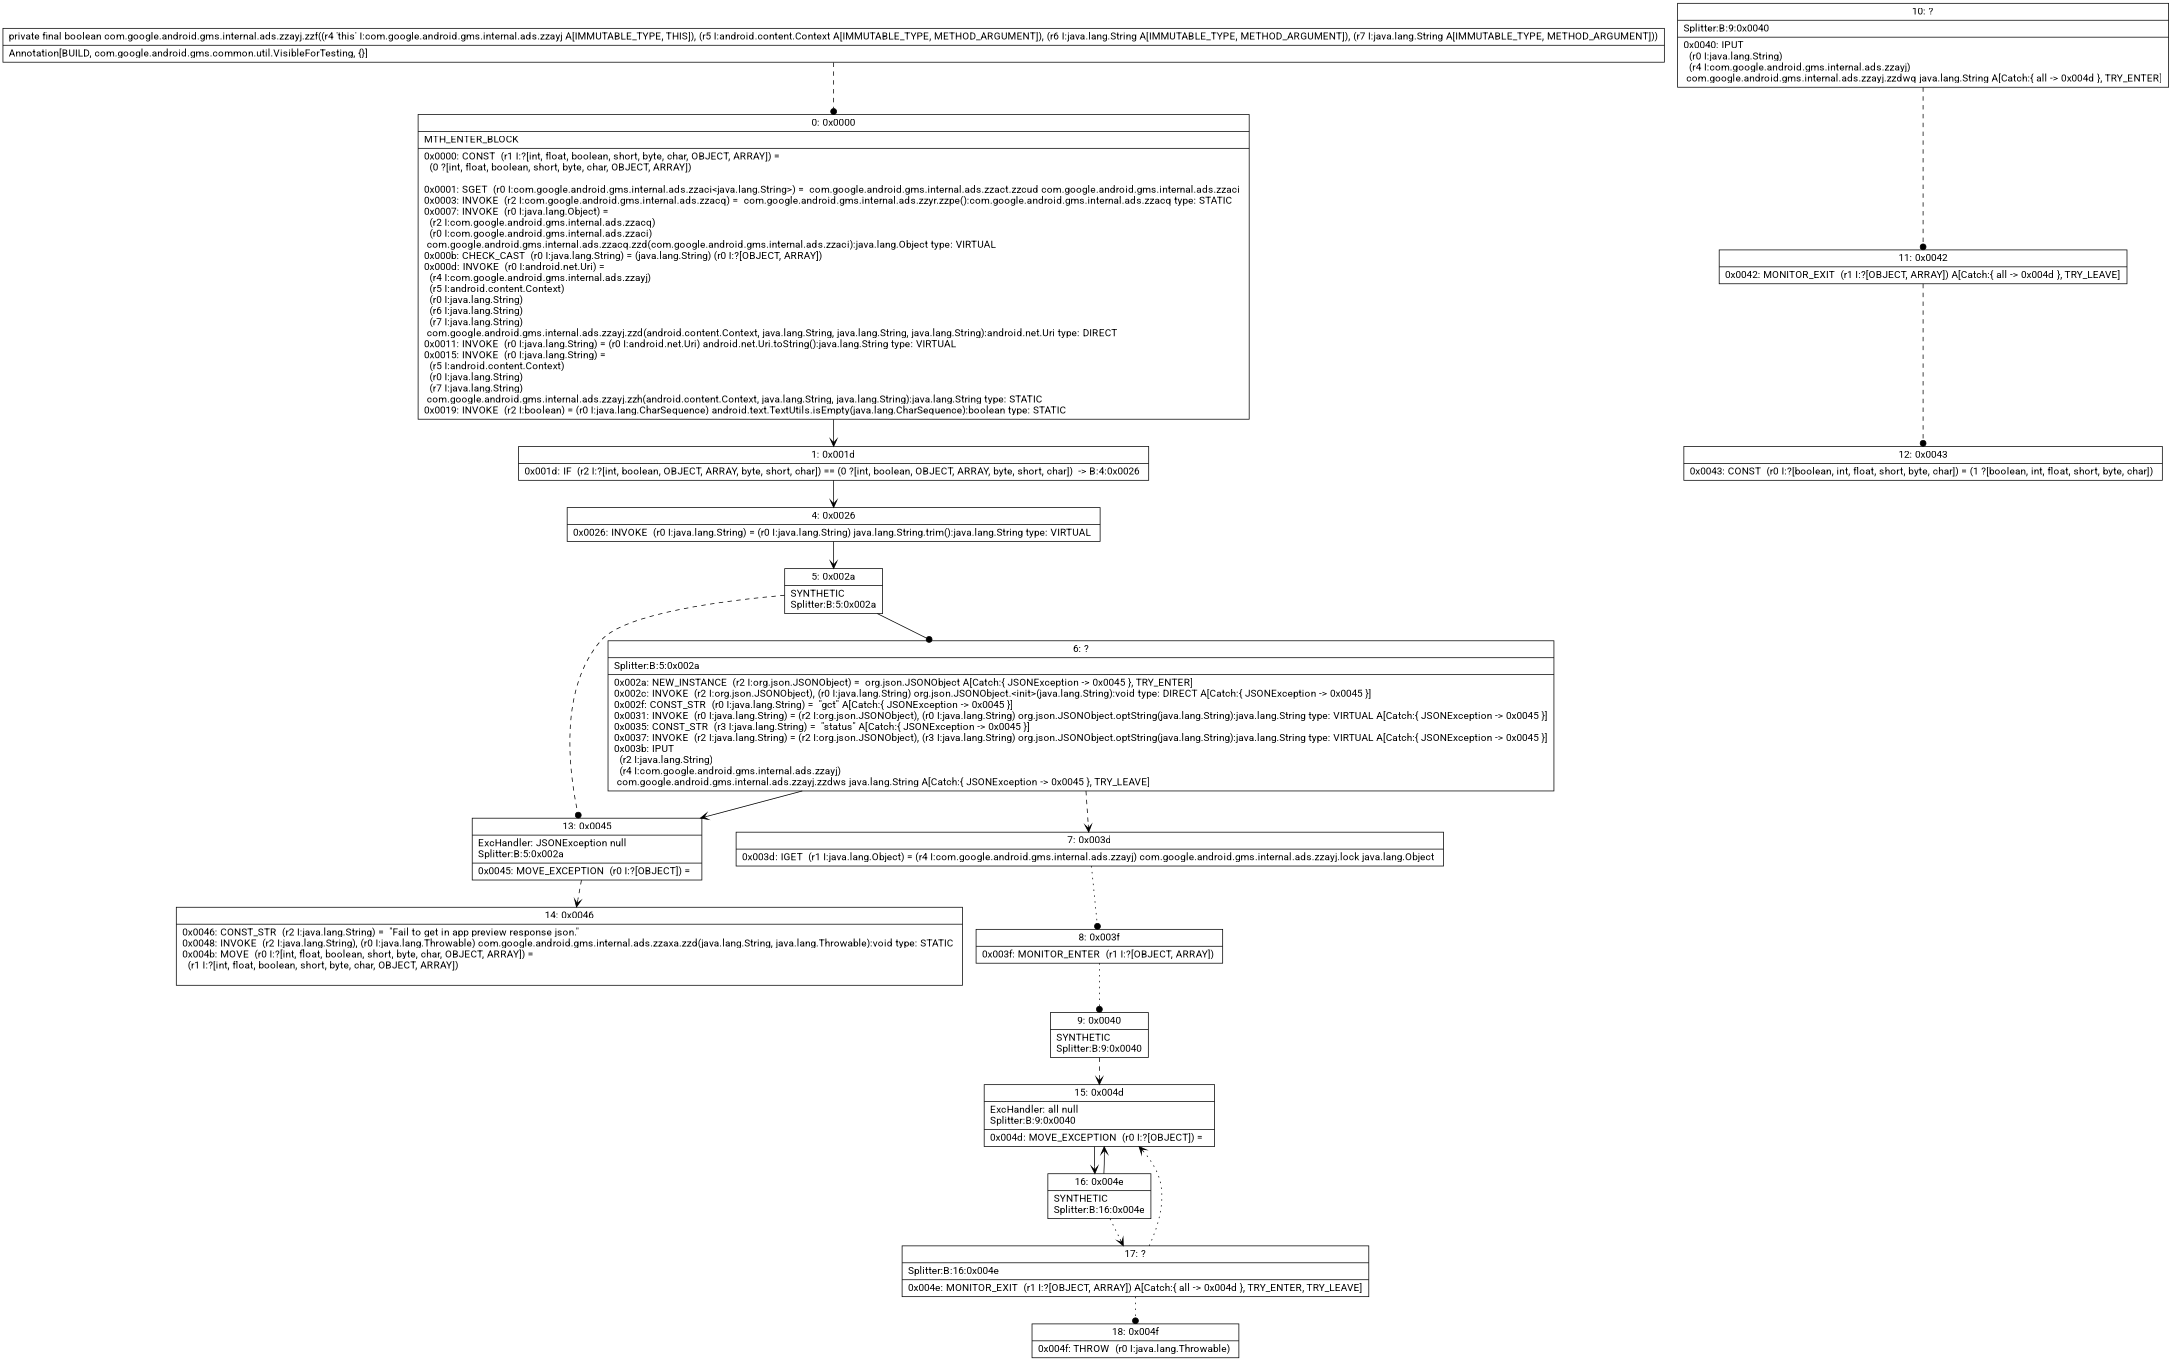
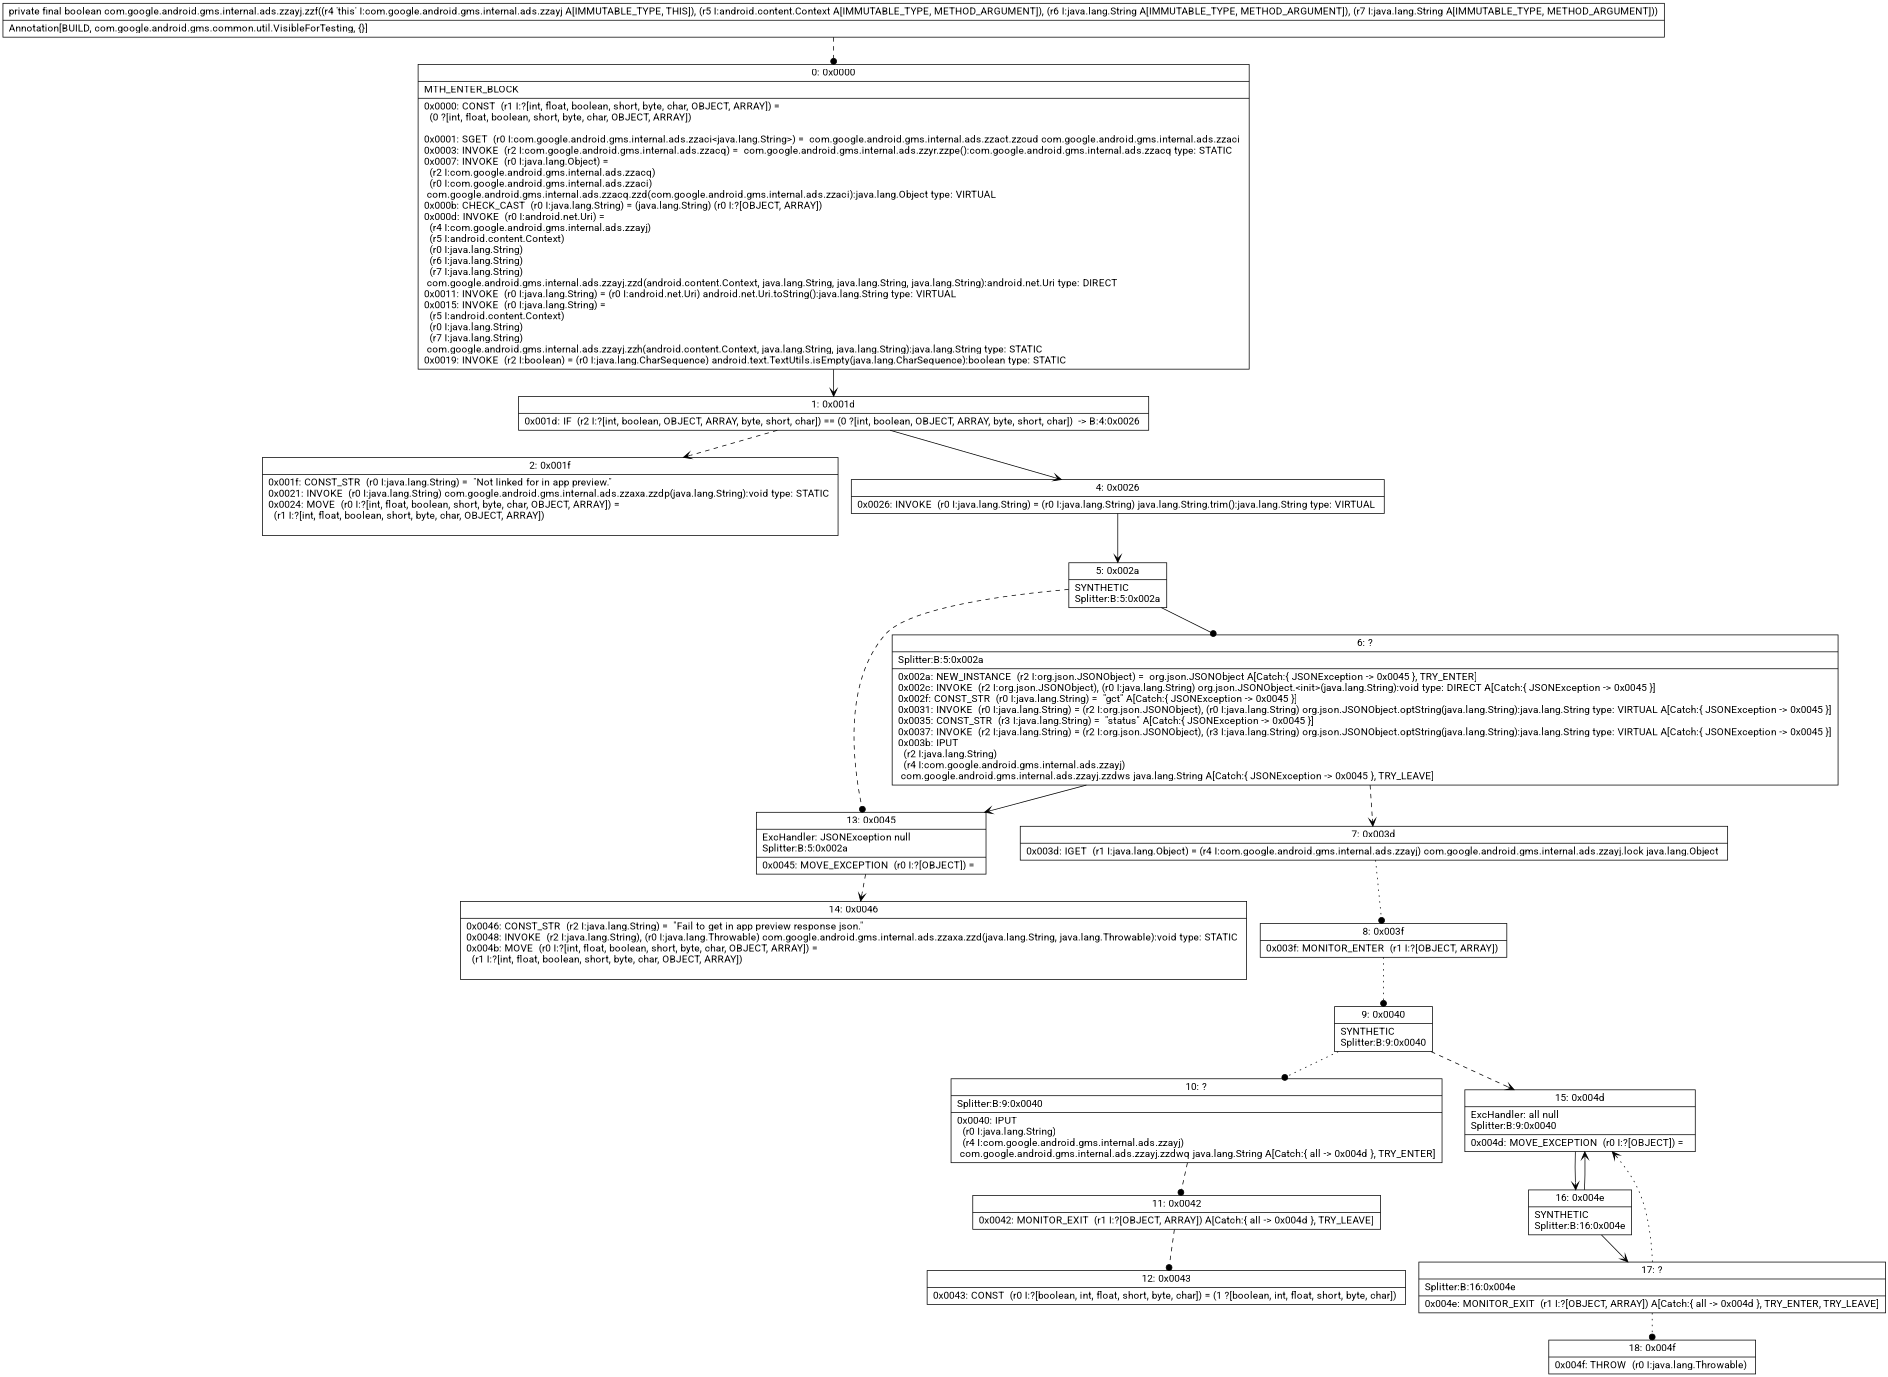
node "2: 0x001f": added
edge "9: 0x0040" -> "10: ?": added
edge "16: 0x004e" -> "17: ?": style dotted -> solid
